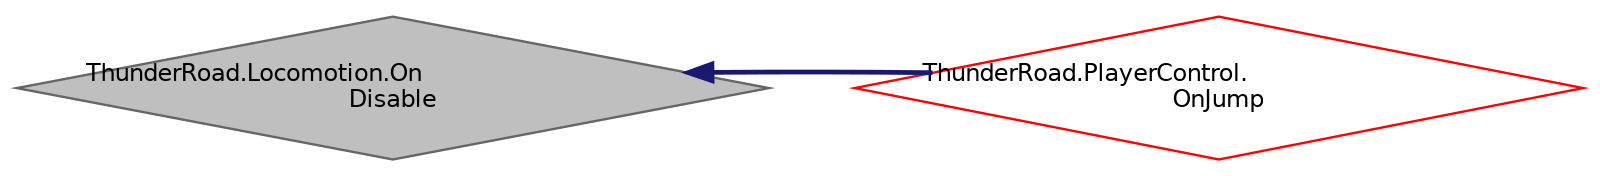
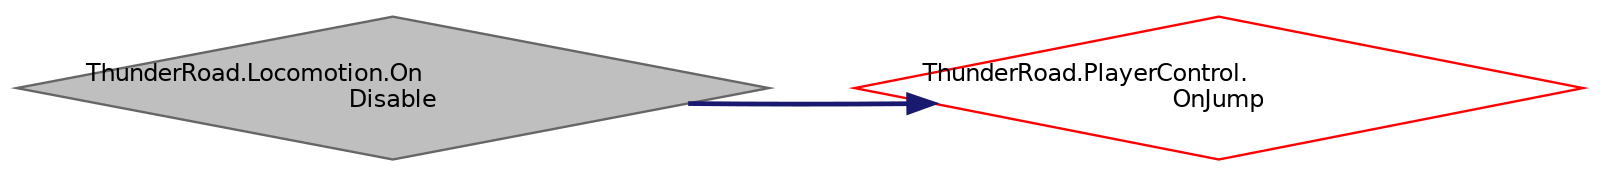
edge "ThunderRoad.PlayerControl. OnJump" -> "ThunderRoad.Locomotion.On Disable": reversed
